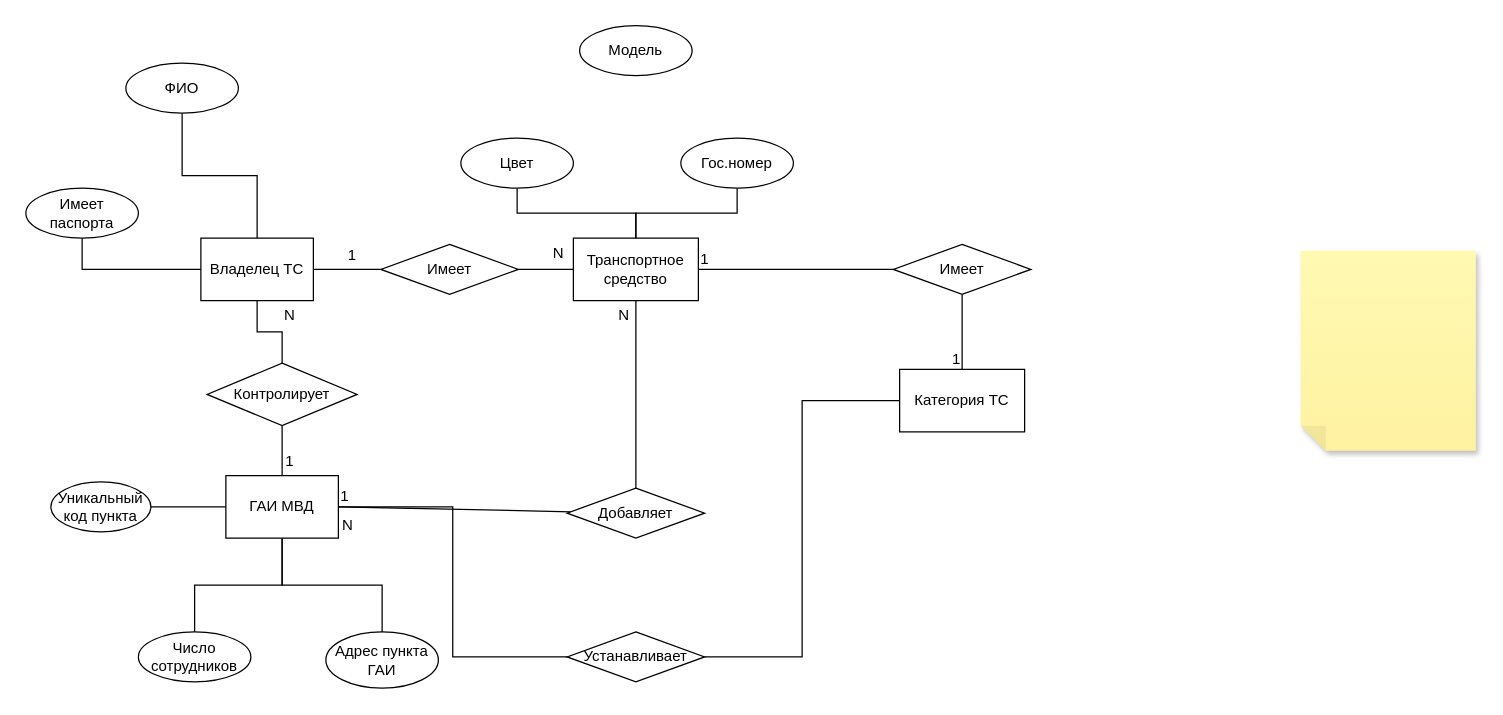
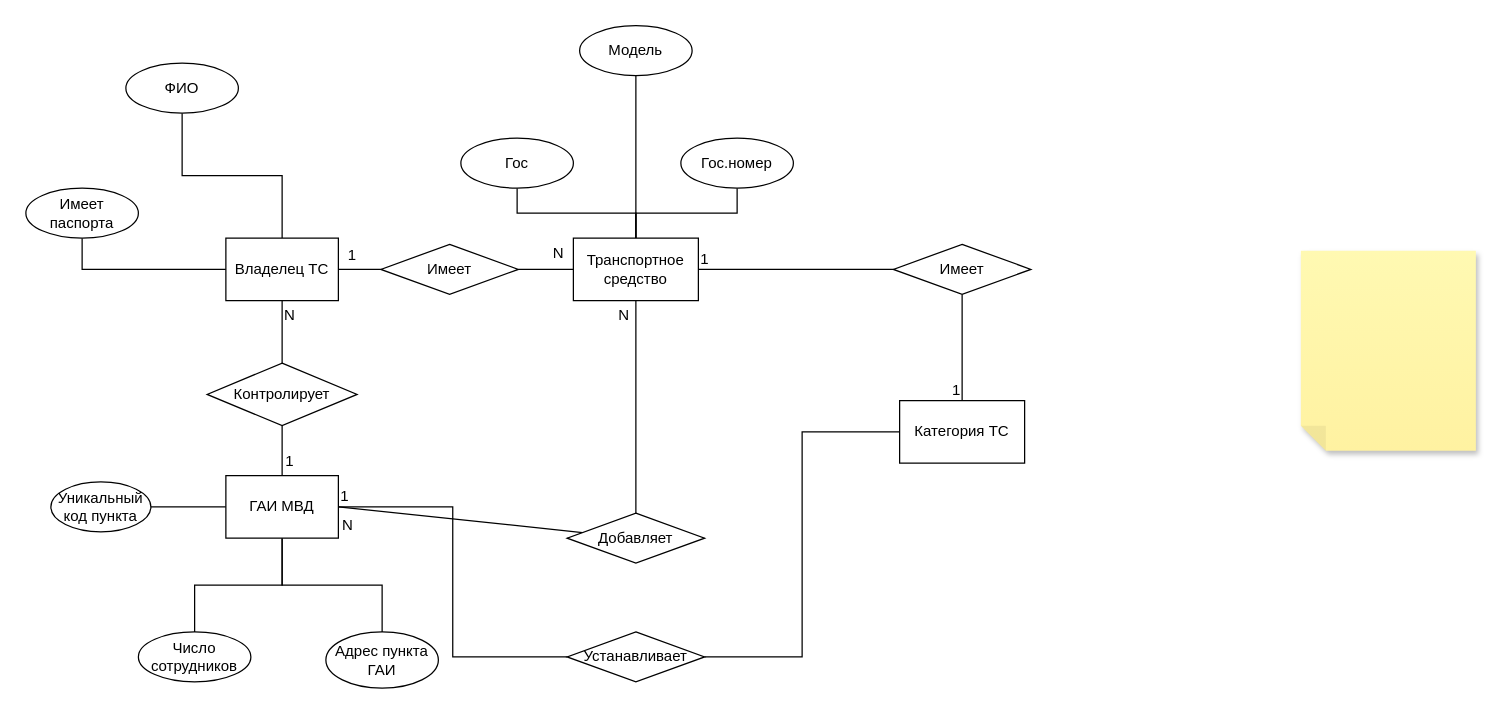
edge "Модель" -- "Транспортное средство": added
node "Цвет": label "Цвет" -> "Гос"
node "Владелец ТС": moved (257, 269) -> (282, 269)
node "Категория ТС": moved (962, 401) -> (962, 432)
node "Добавляет": moved (636, 513) -> (636, 538)
